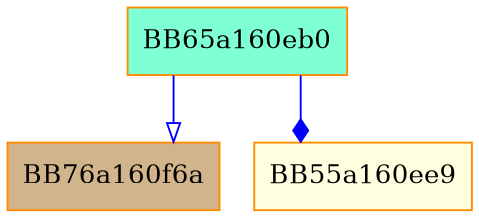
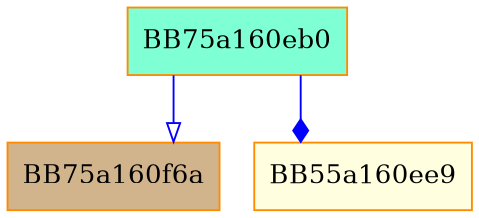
node "BB65a160eb0": label "BB65a160eb0" -> "BB75a160eb0"
node "BB76a160f6a": label "BB76a160f6a" -> "BB75a160f6a"
